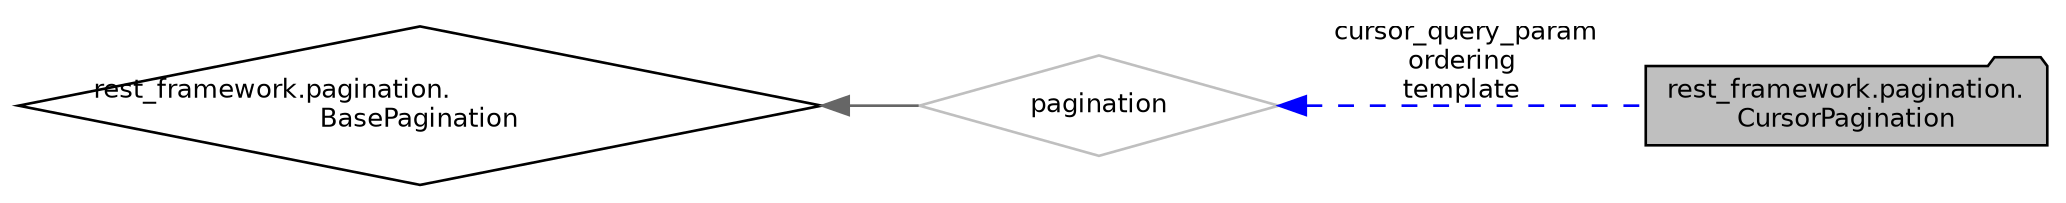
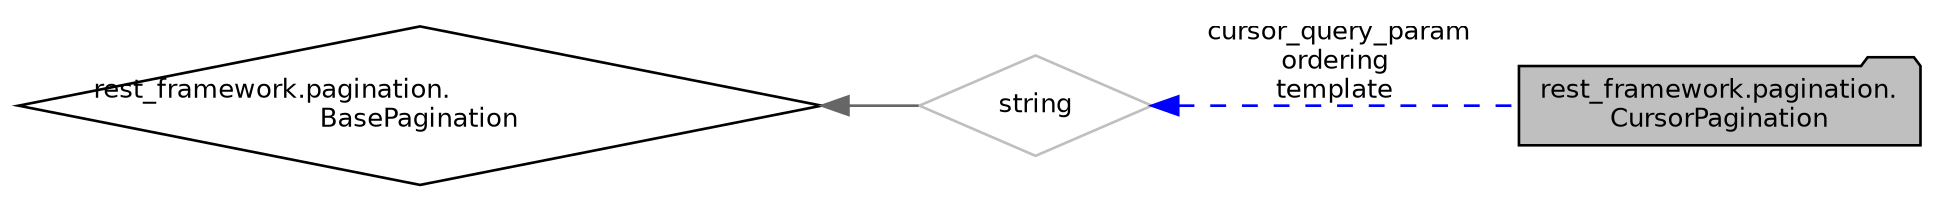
node "pagination": label "pagination" -> "string"
